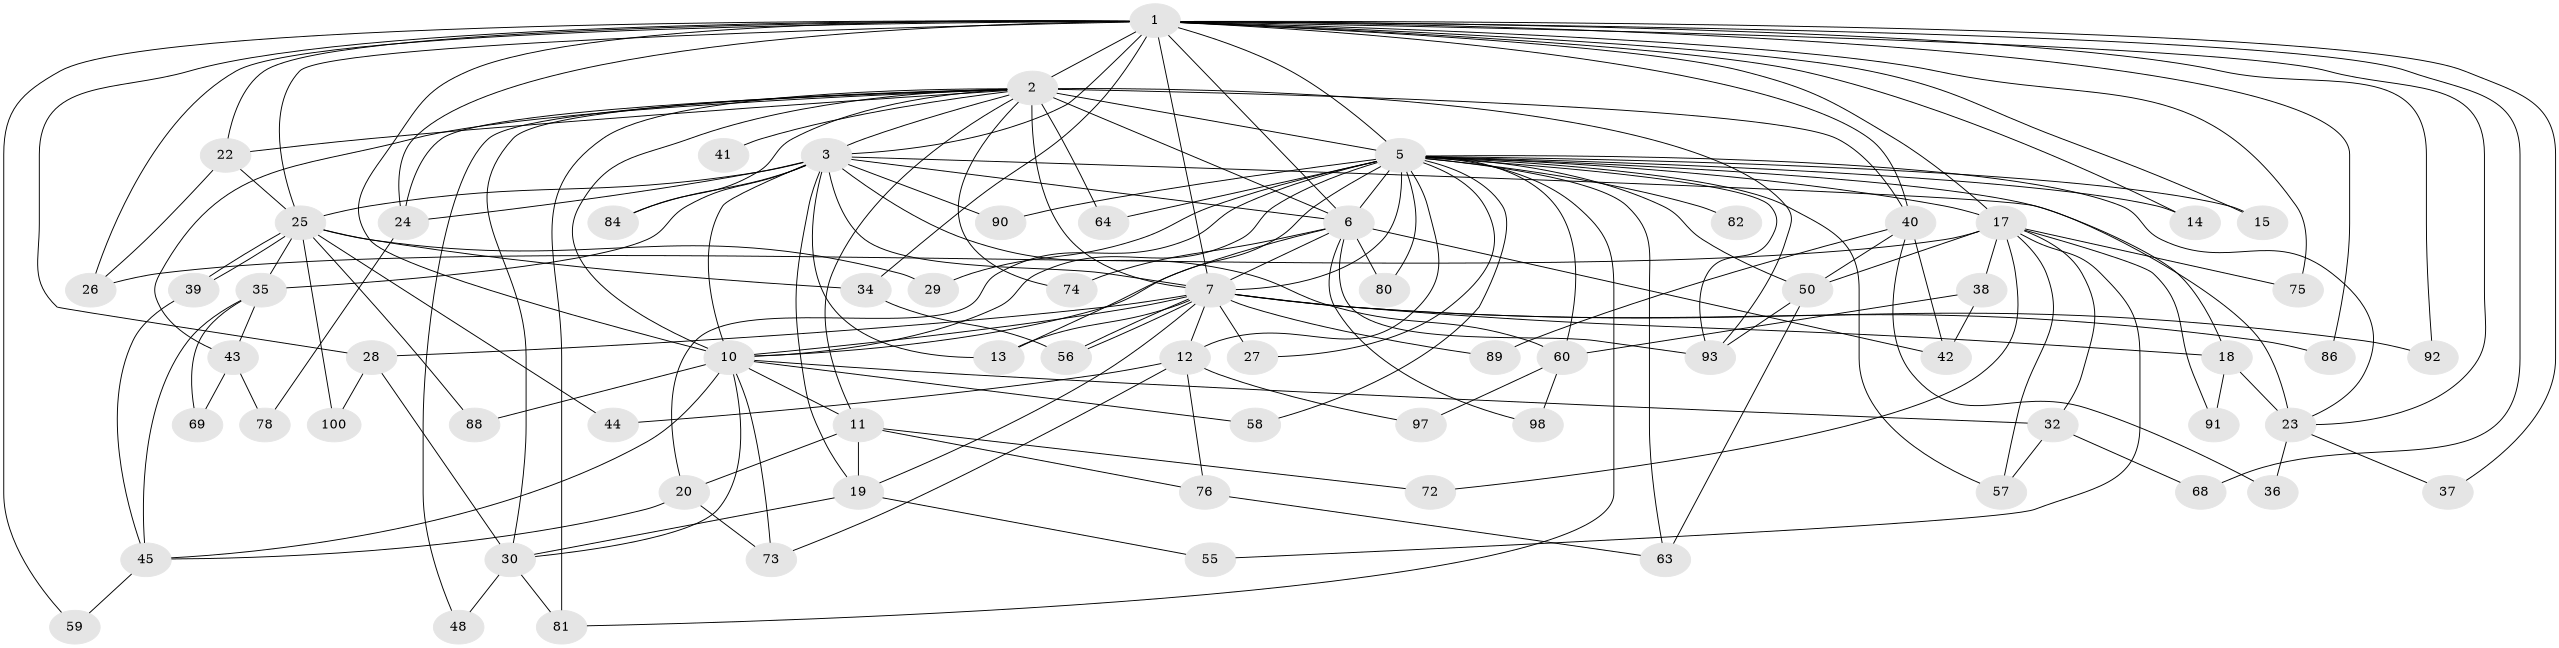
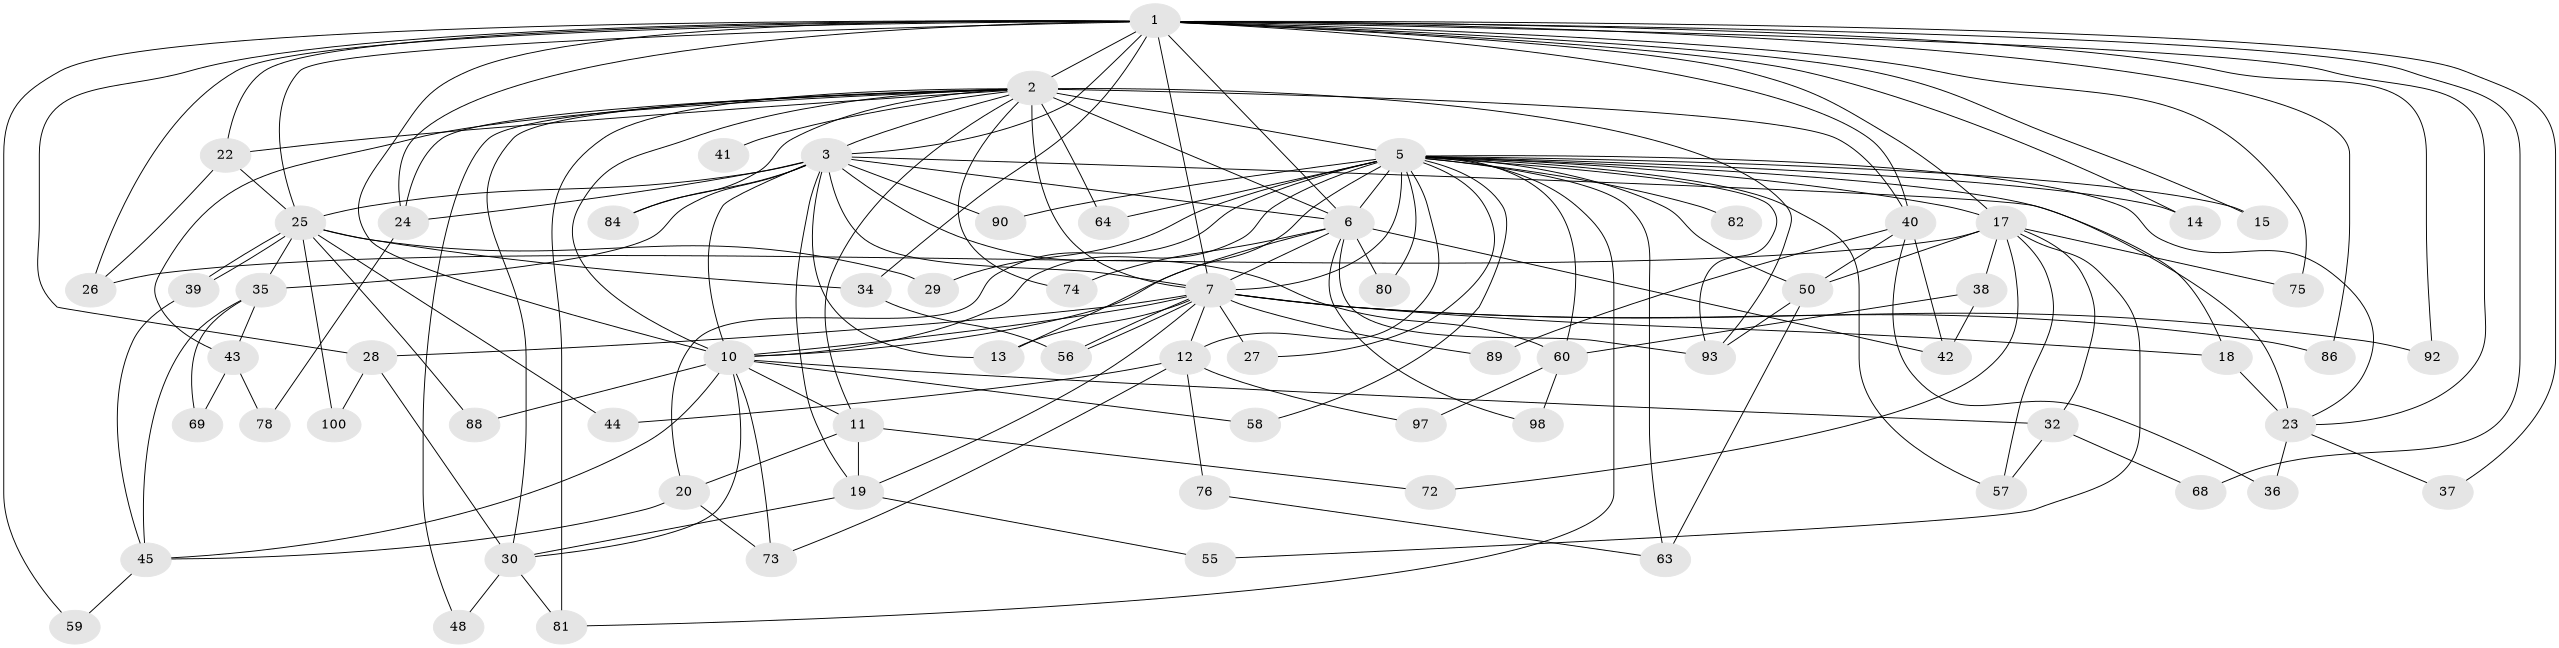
edge "1" -- "5": removed
node "91": removed
edge "11" -- "76": removed
